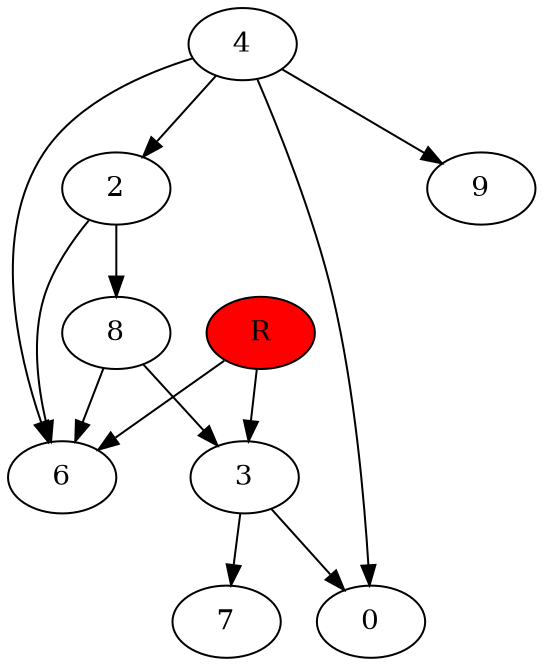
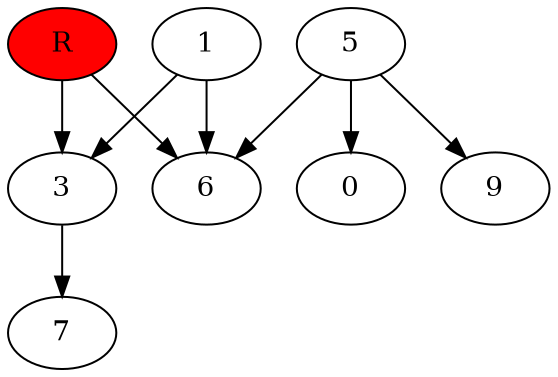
node "4": label "4" -> "5"
node "2": removed
node "8": label "8" -> "1"
edge "3" -> "0": removed
